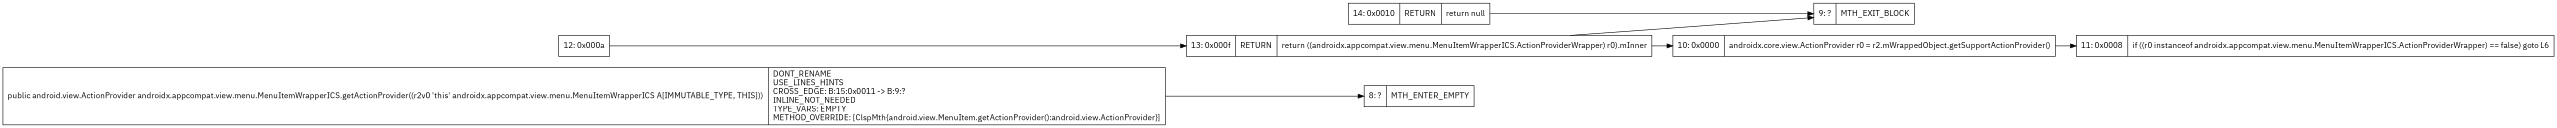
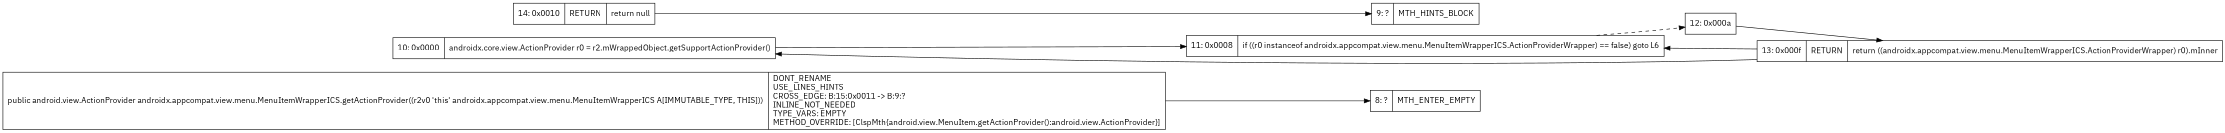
node "9: ?": text "MTH_EXIT_BLOCK" -> "MTH_HINTS_BLOCK"
edge "13: 0x000f" -> "9: ?": now "13: 0x000f" -> "11: 0x0008"
edge "11: 0x0008" -> "12: 0x000a": added
